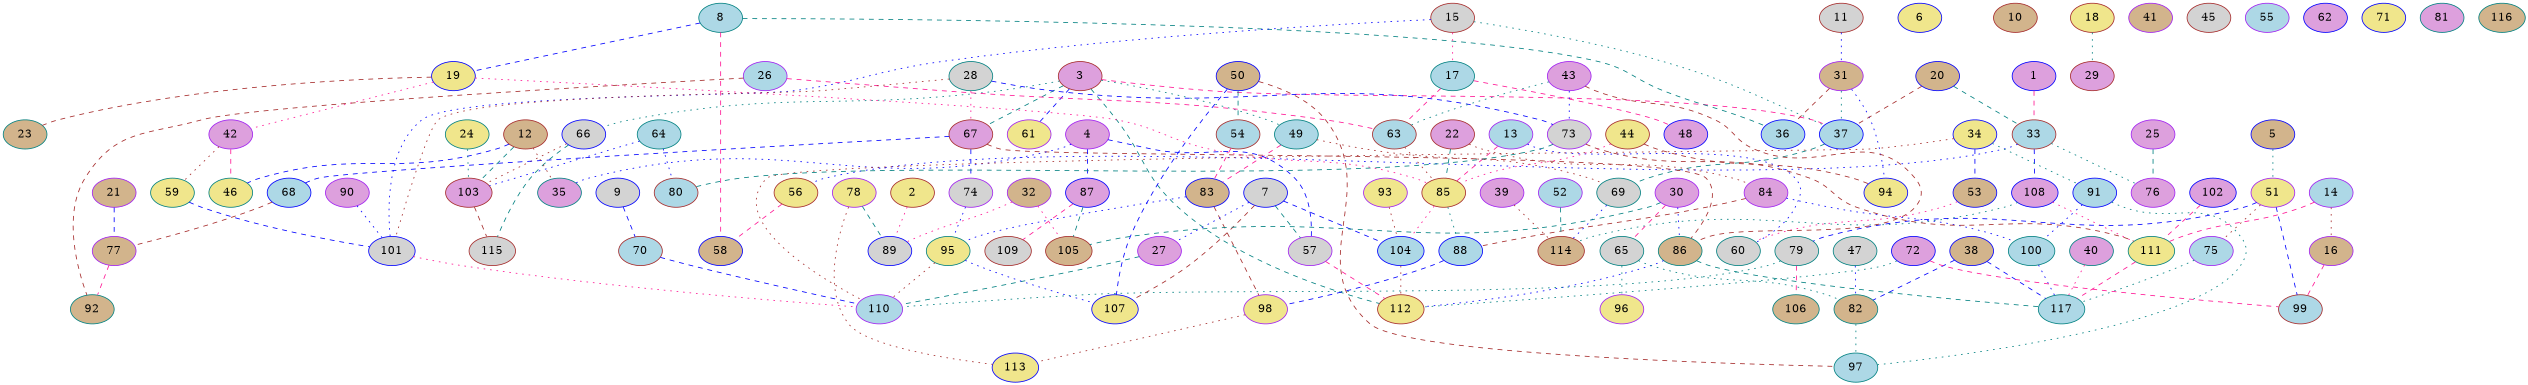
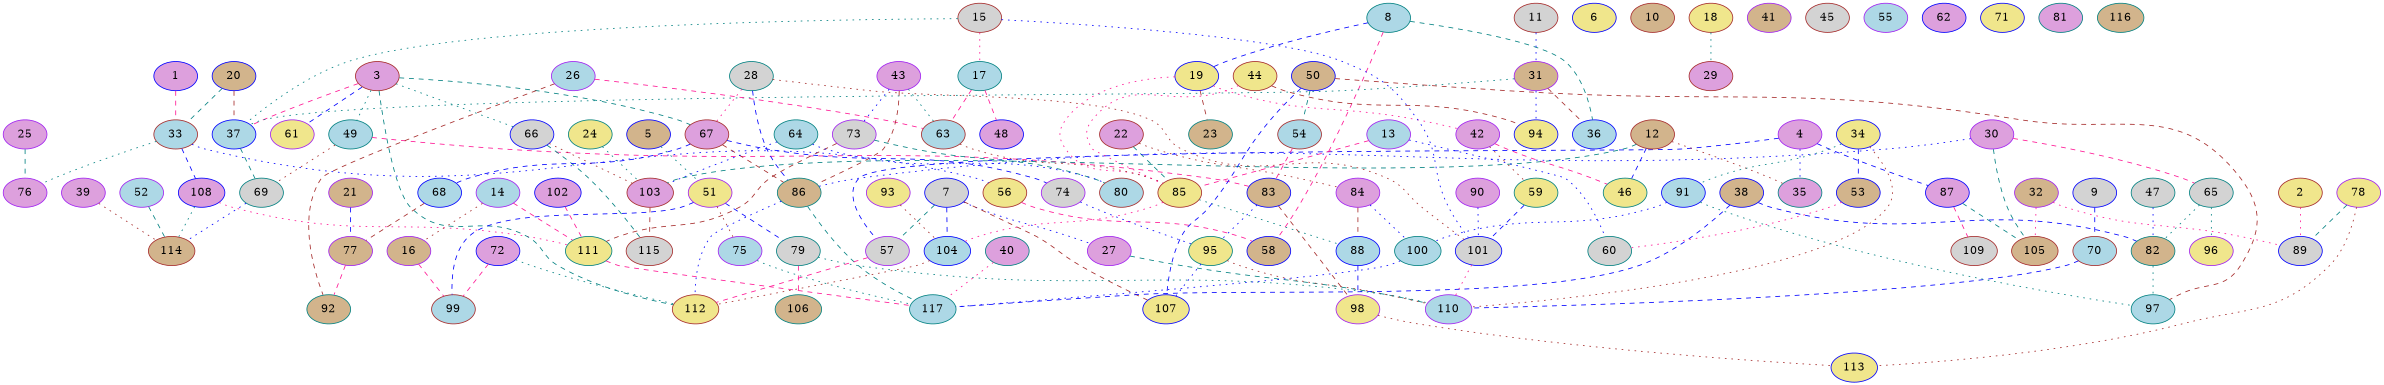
edge "28" -- "73": now "28" -- "86"
